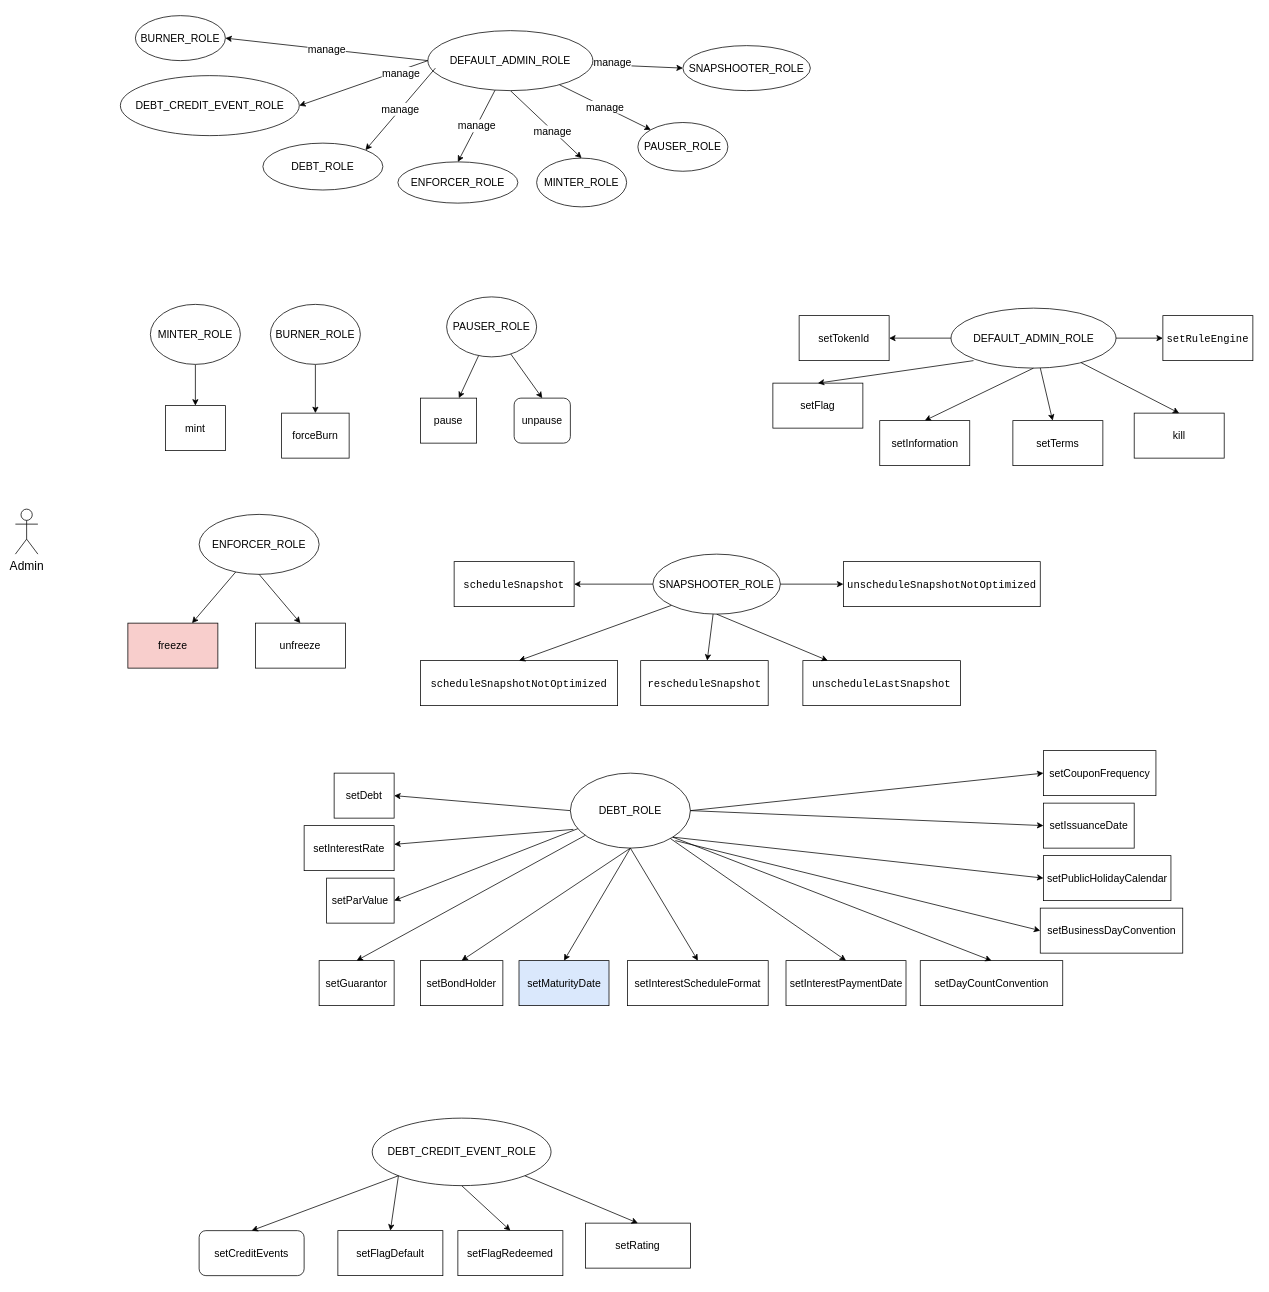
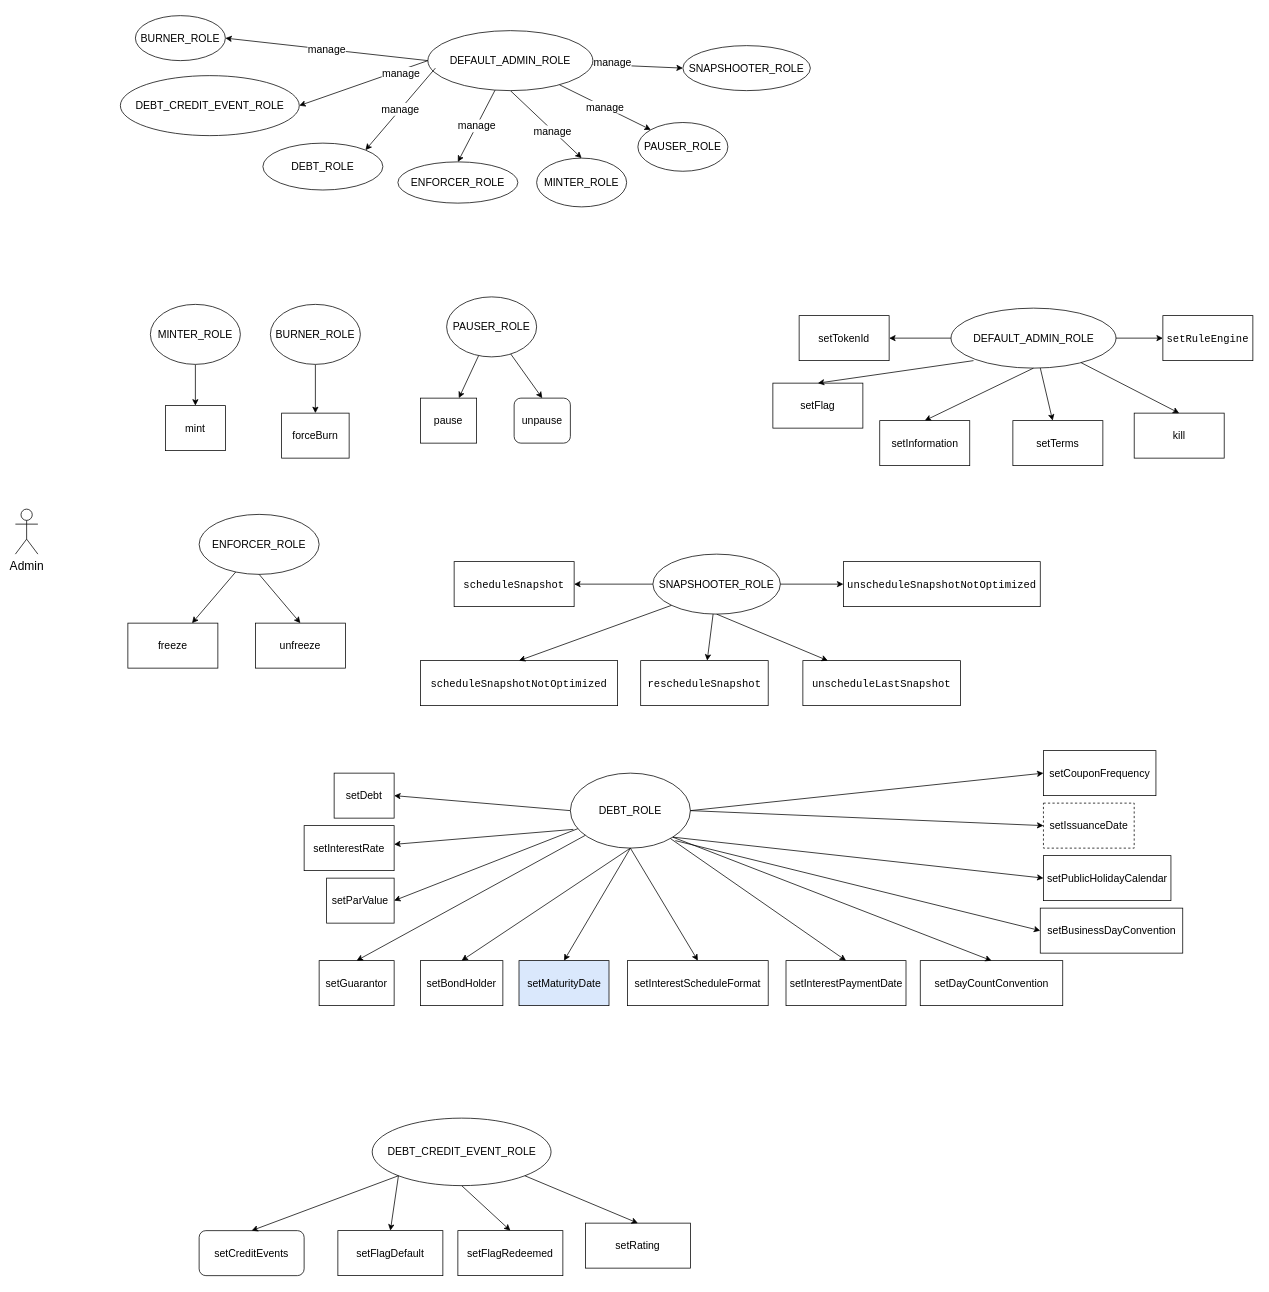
node "freeze": fillcolor #f8cecc -> #ffffff
node "setIssuanceDate": style solid -> dashed
